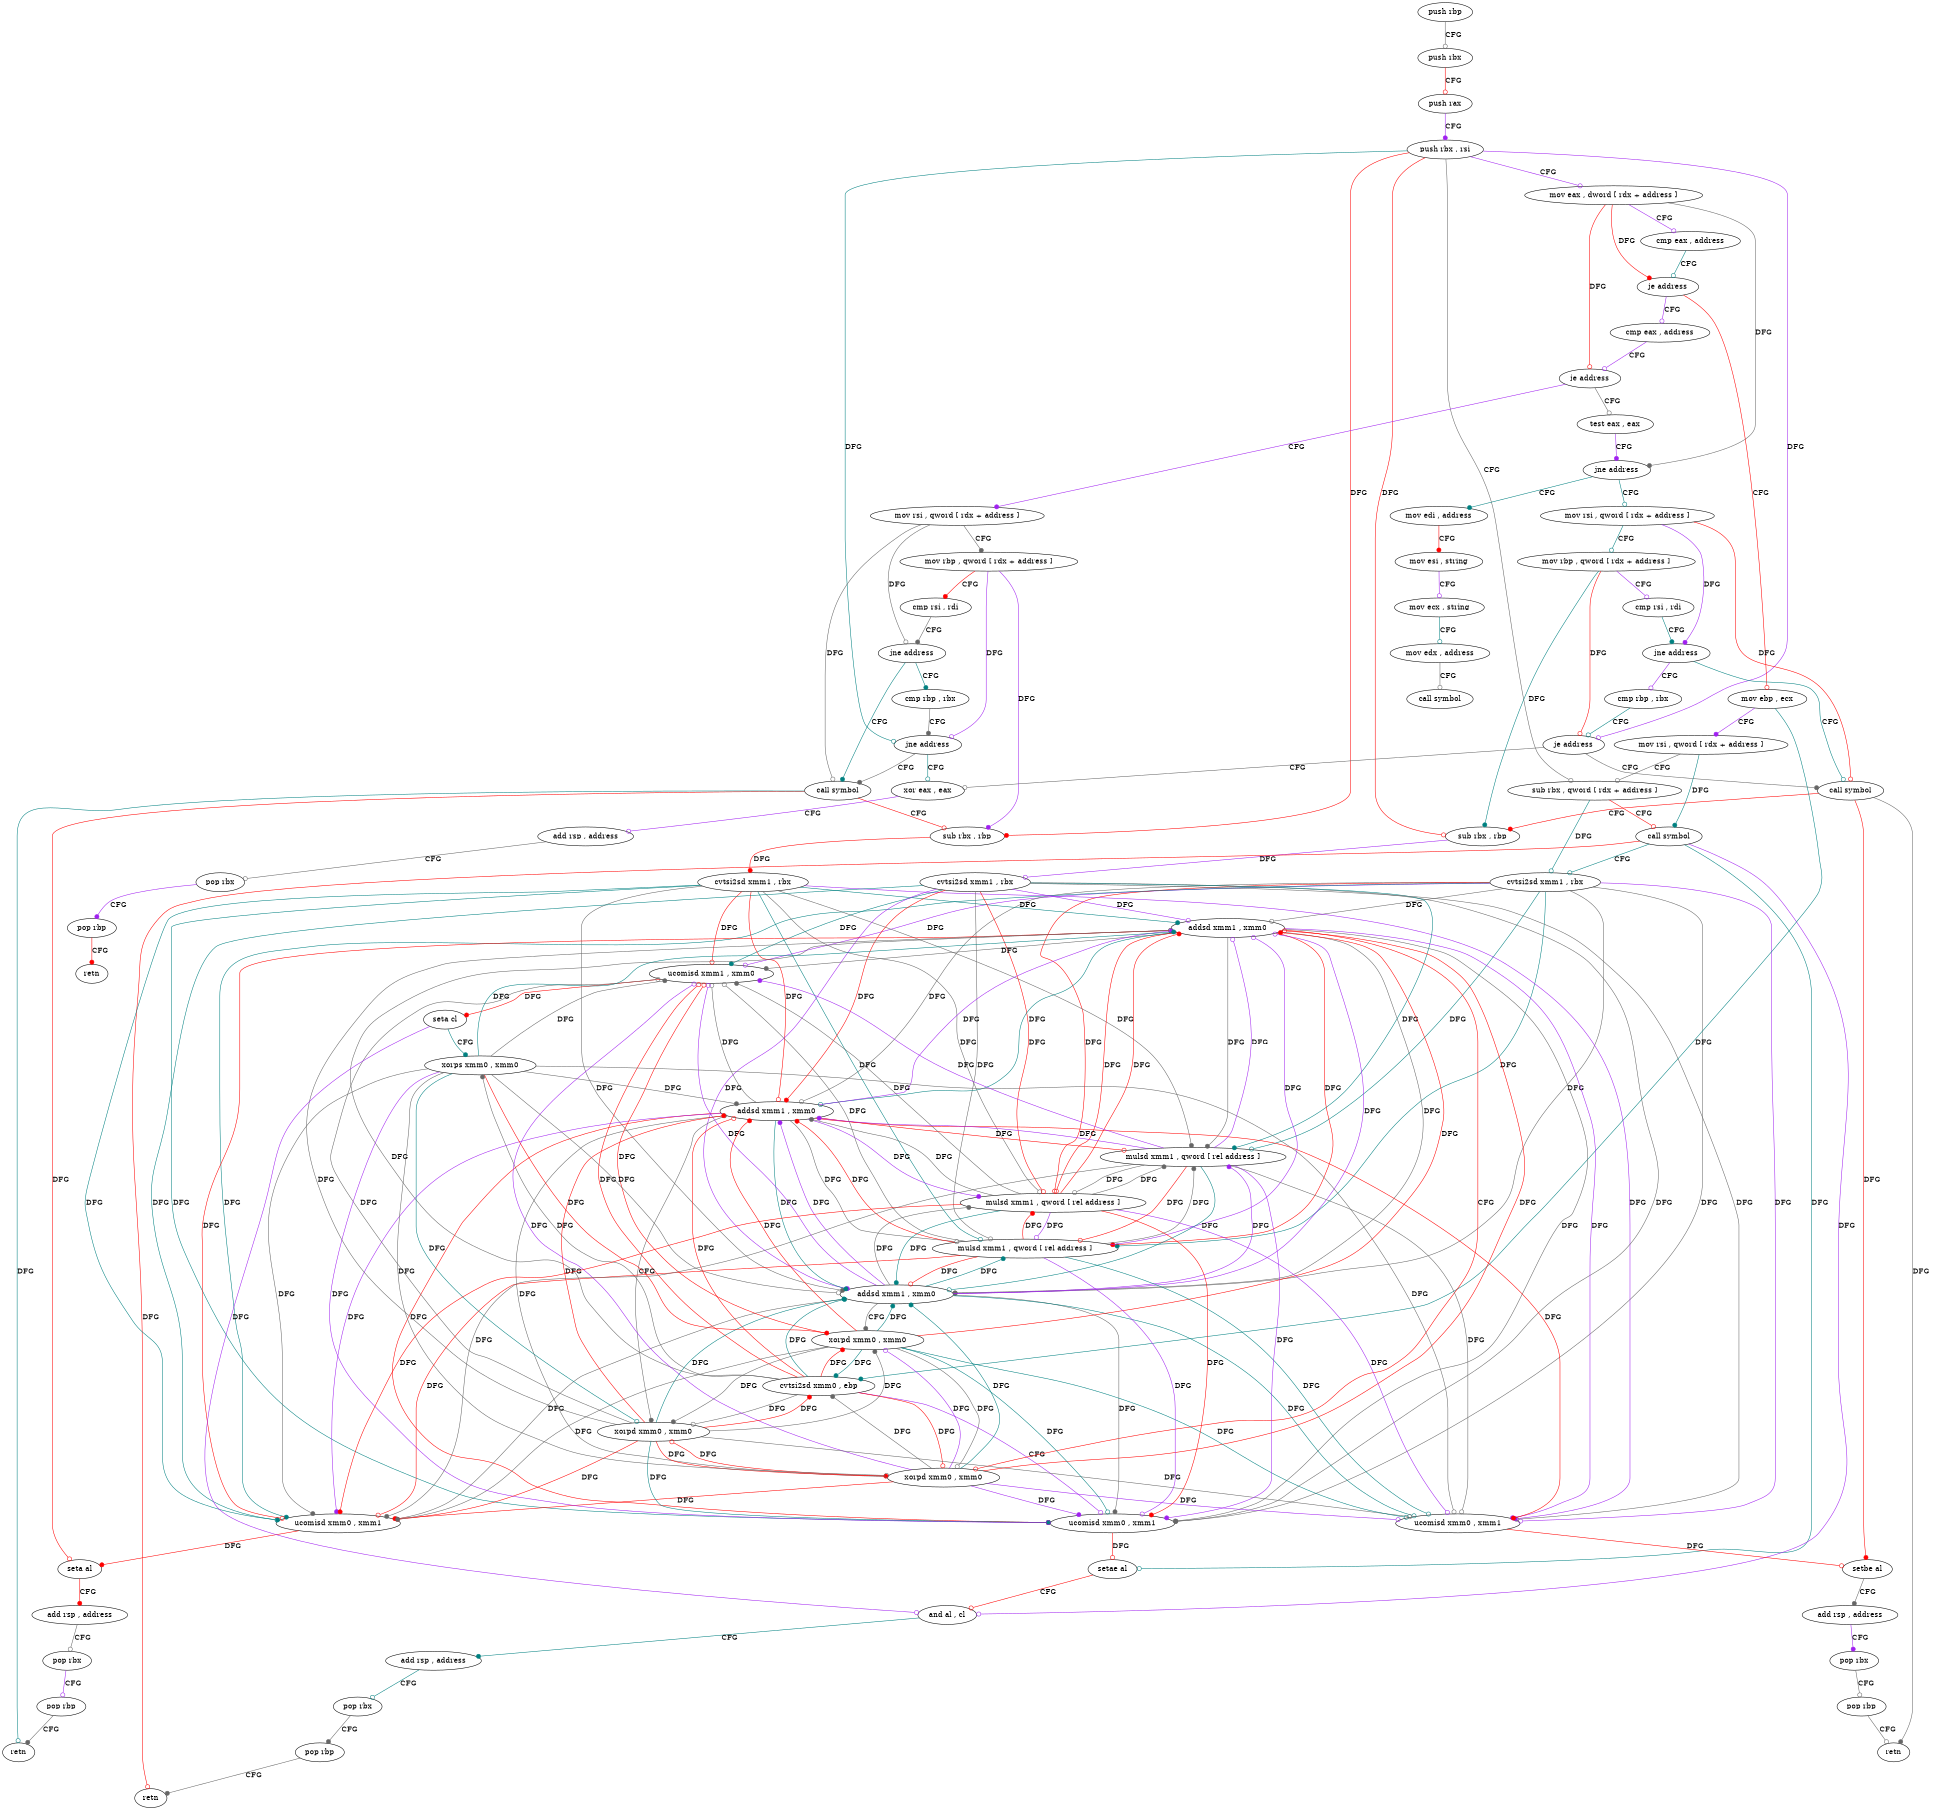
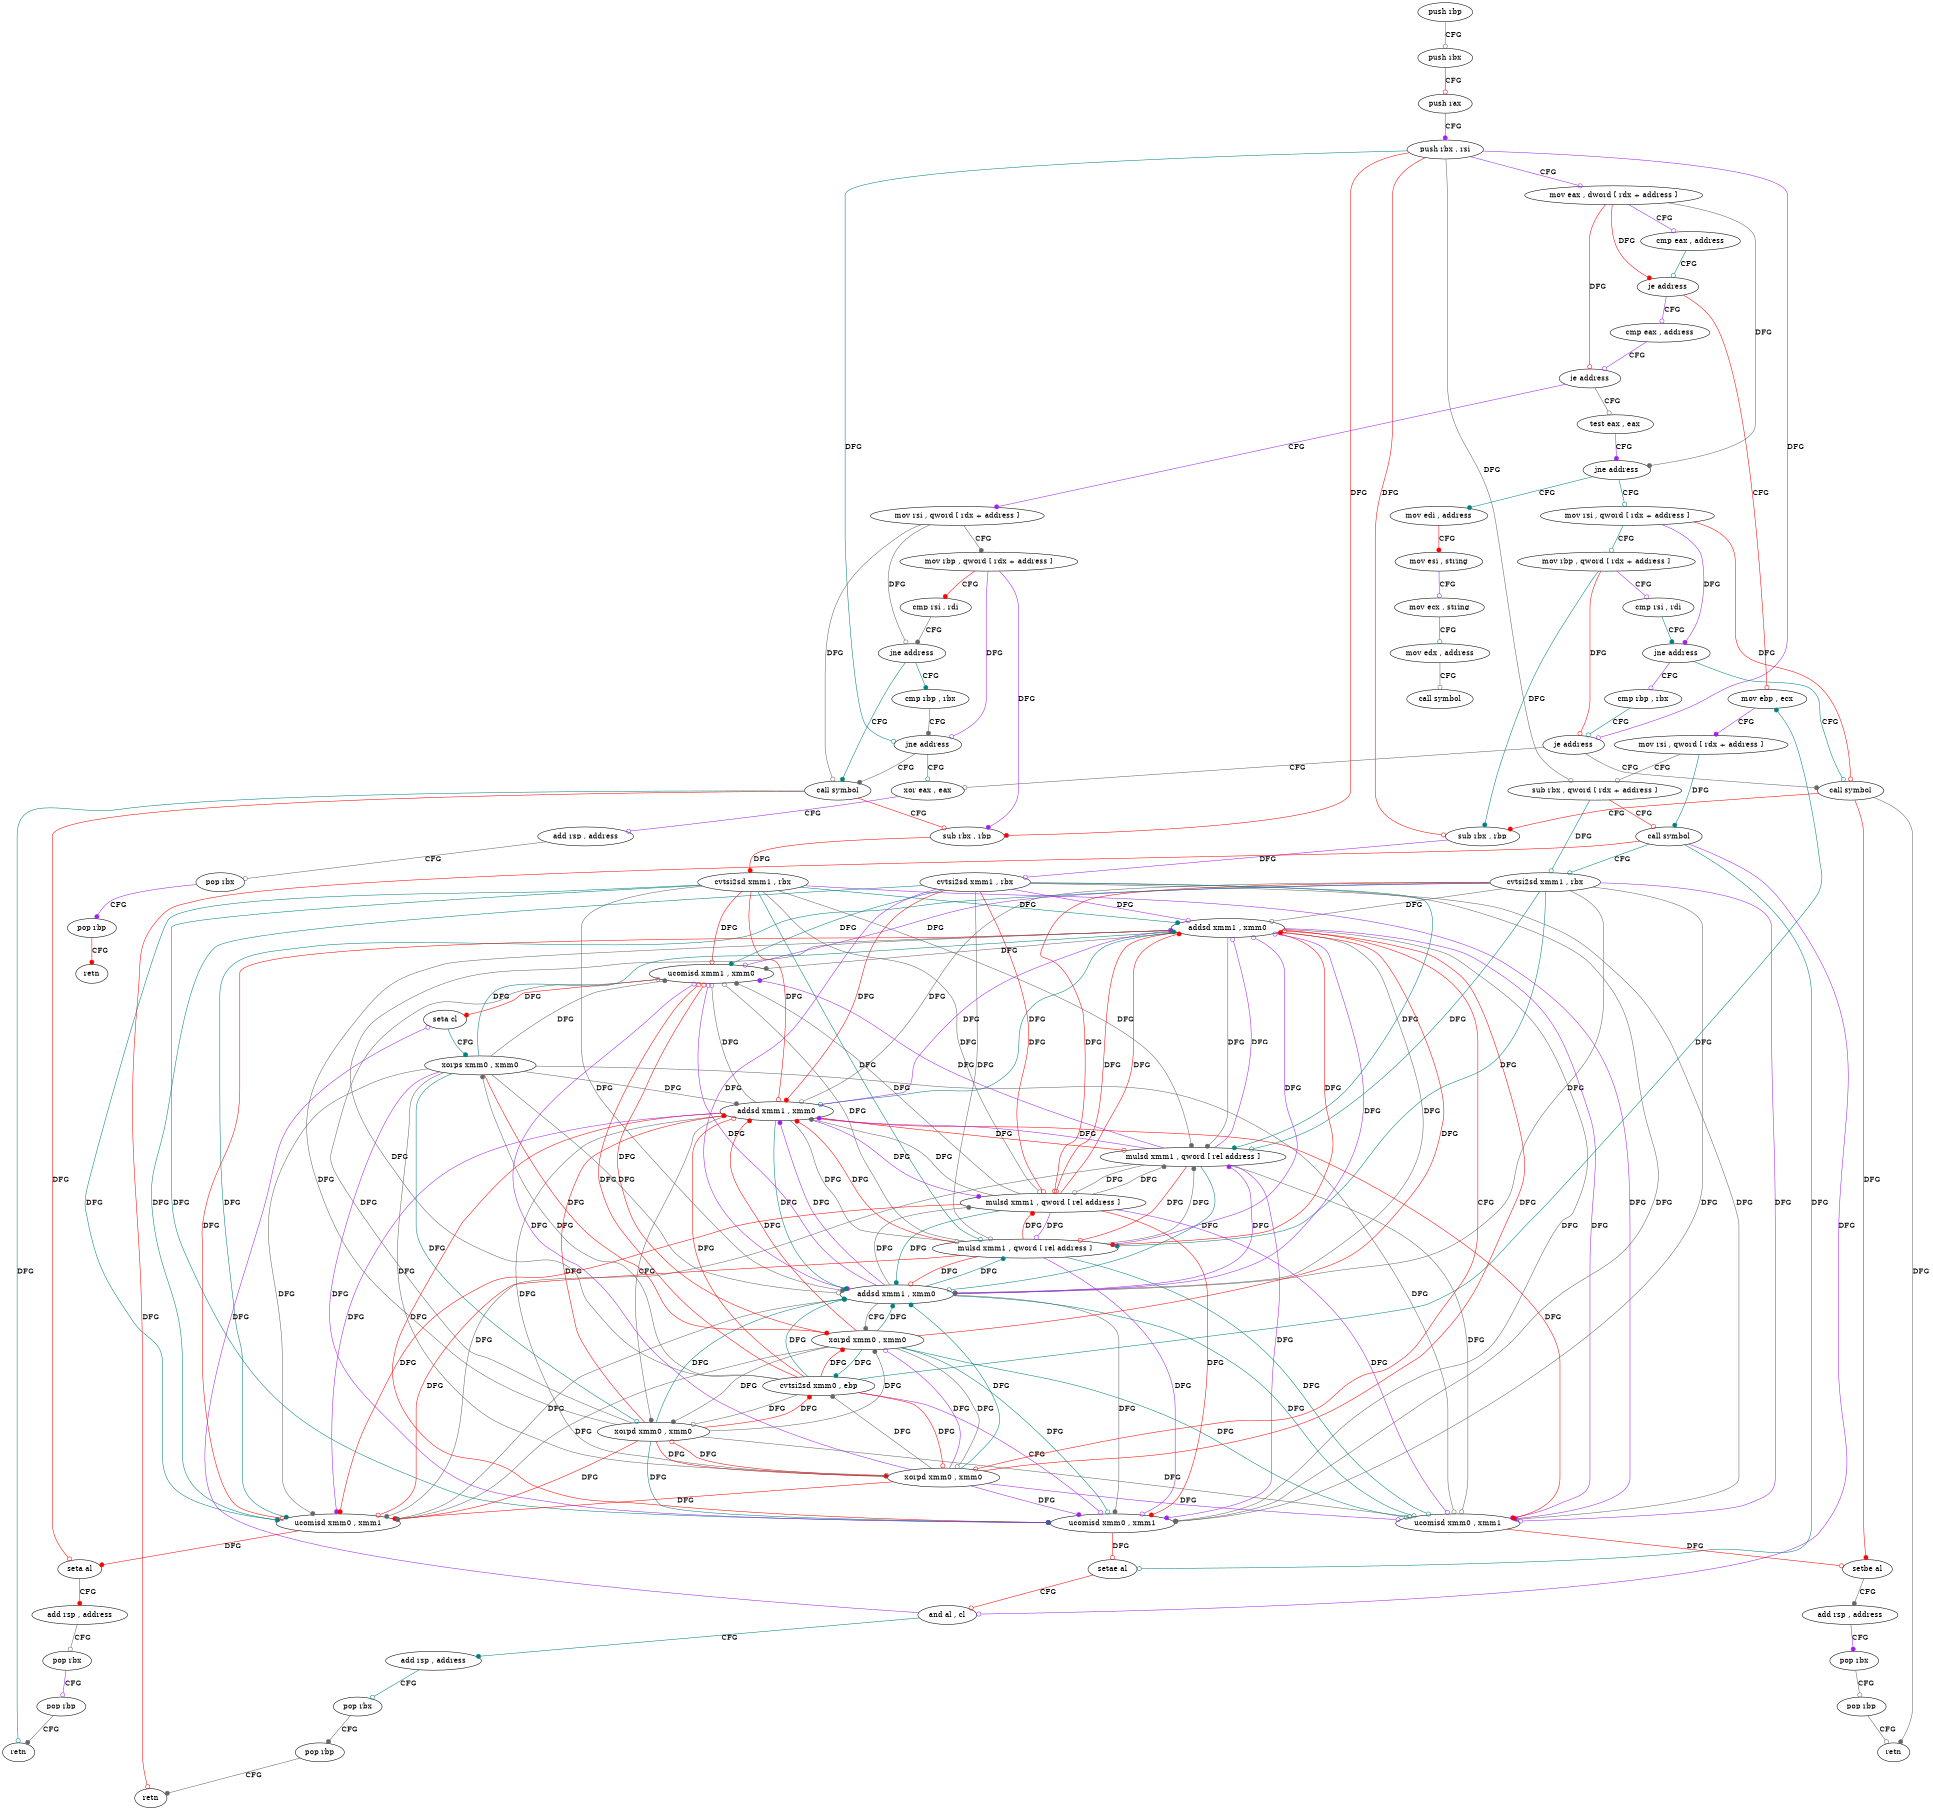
edge "push rbx , rsi" -> "sub rbx , qword [ rdx + address ]": label "CFG" -> "DFG"
edge "mov ebp , ecx" -> "cvtsi2sd xmm0 , ebp": reversed
edge "seta cl" -> "and al , cl": reversed
